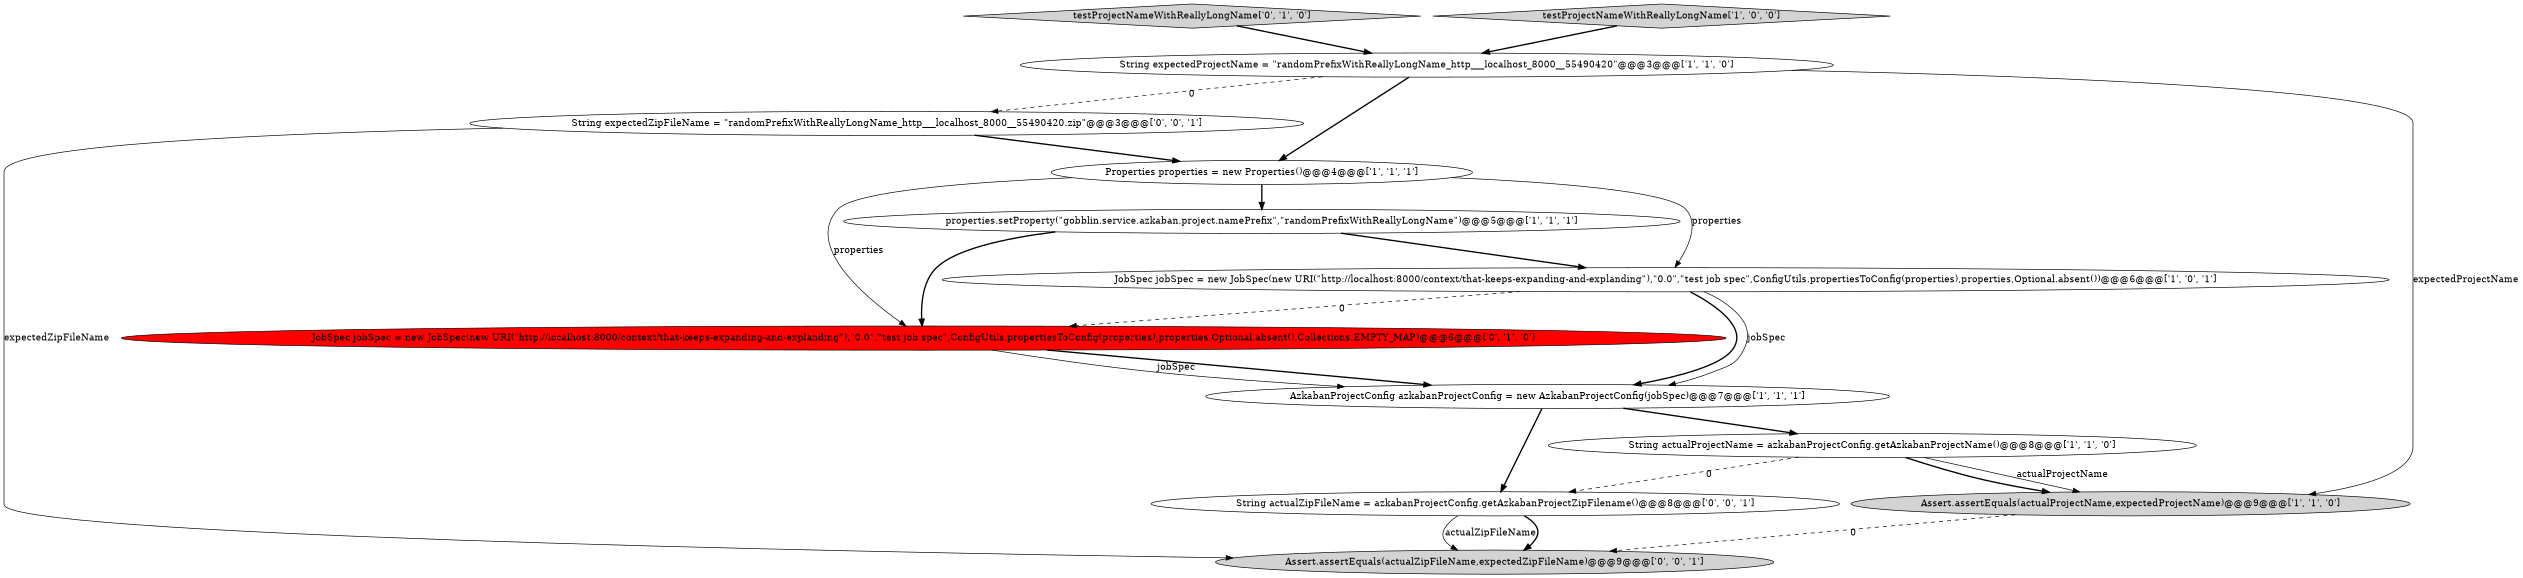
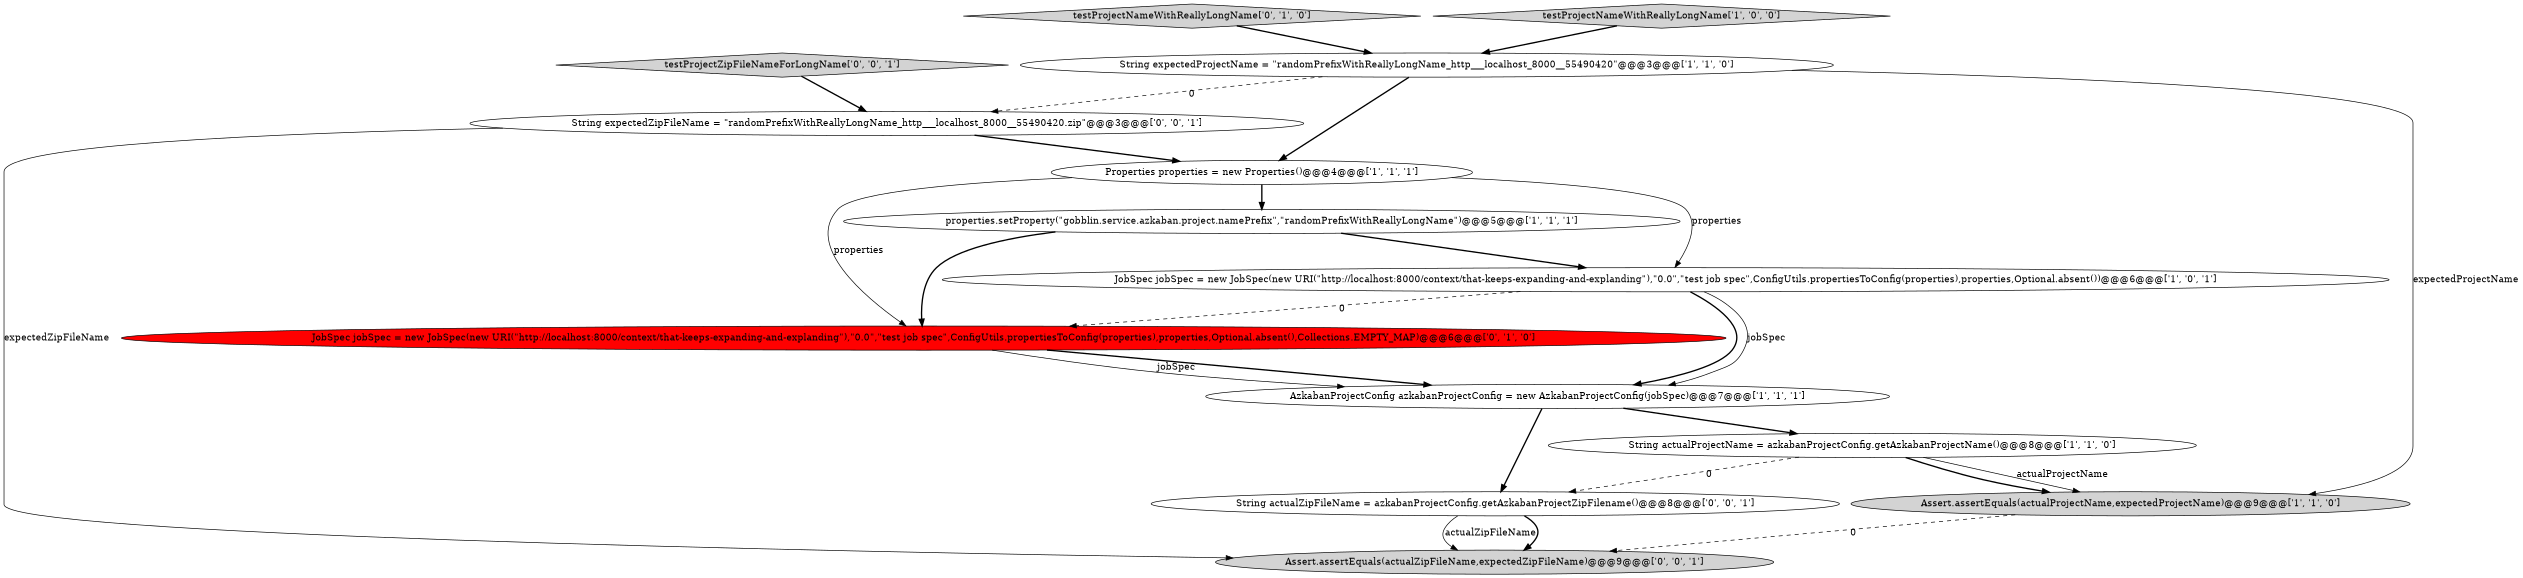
node "testProjectZipFileNameForLongName['0', '0', '1']": added
